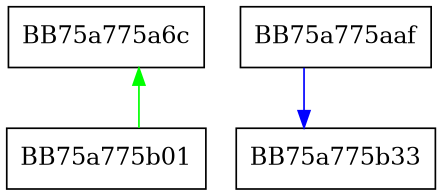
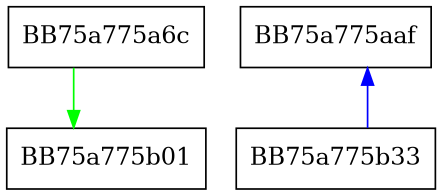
edge "BB75a775aaf" -> "BB75a775b33": reversed
edge "BB75a775b01" -> "BB75a775a6c": reversed
